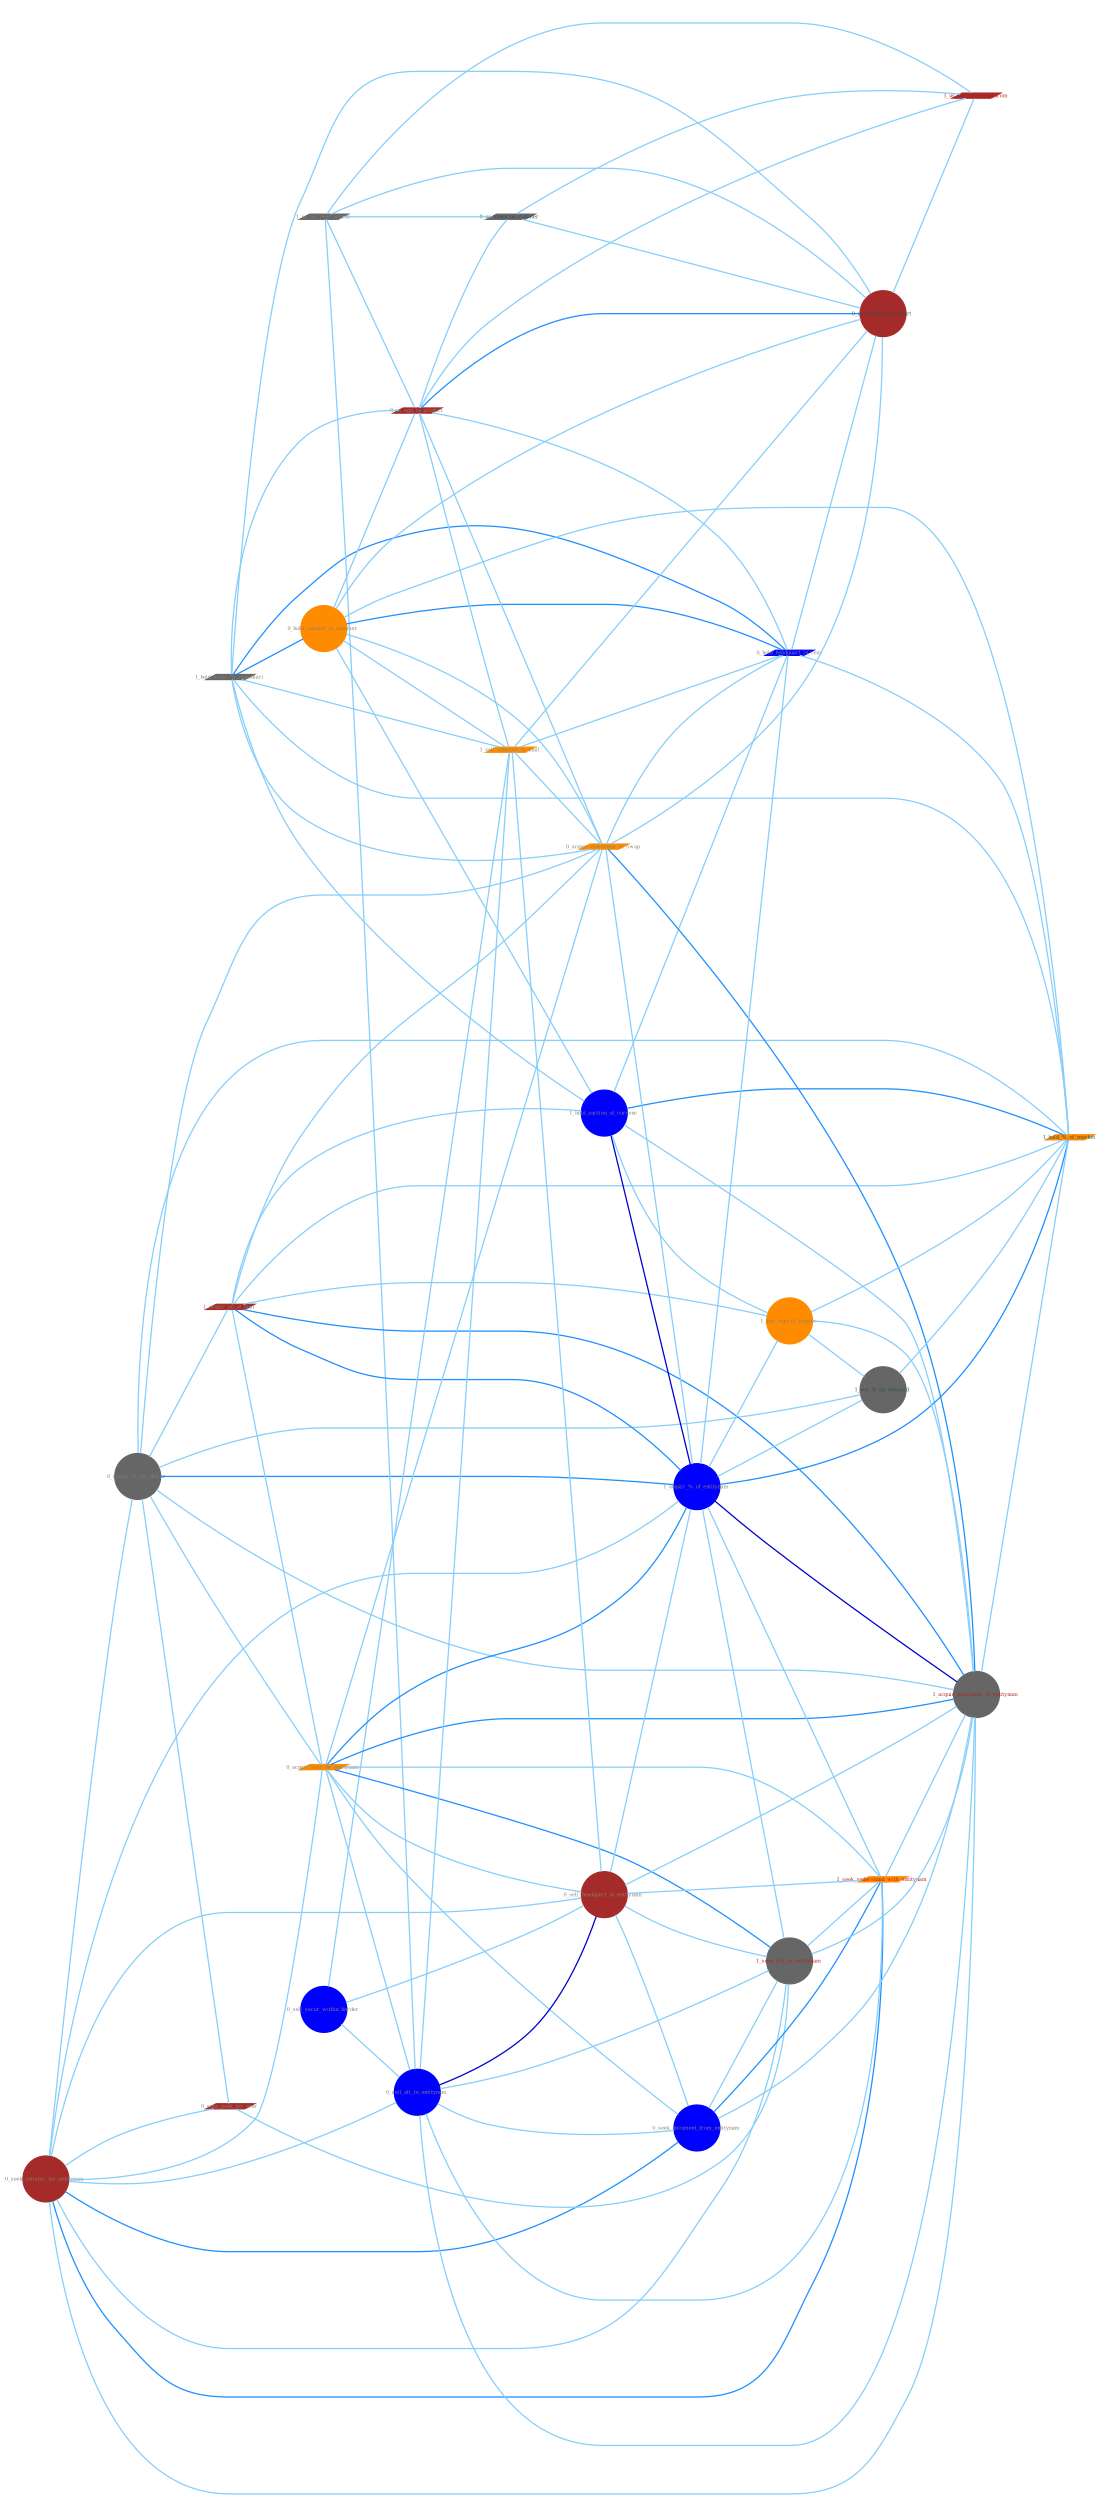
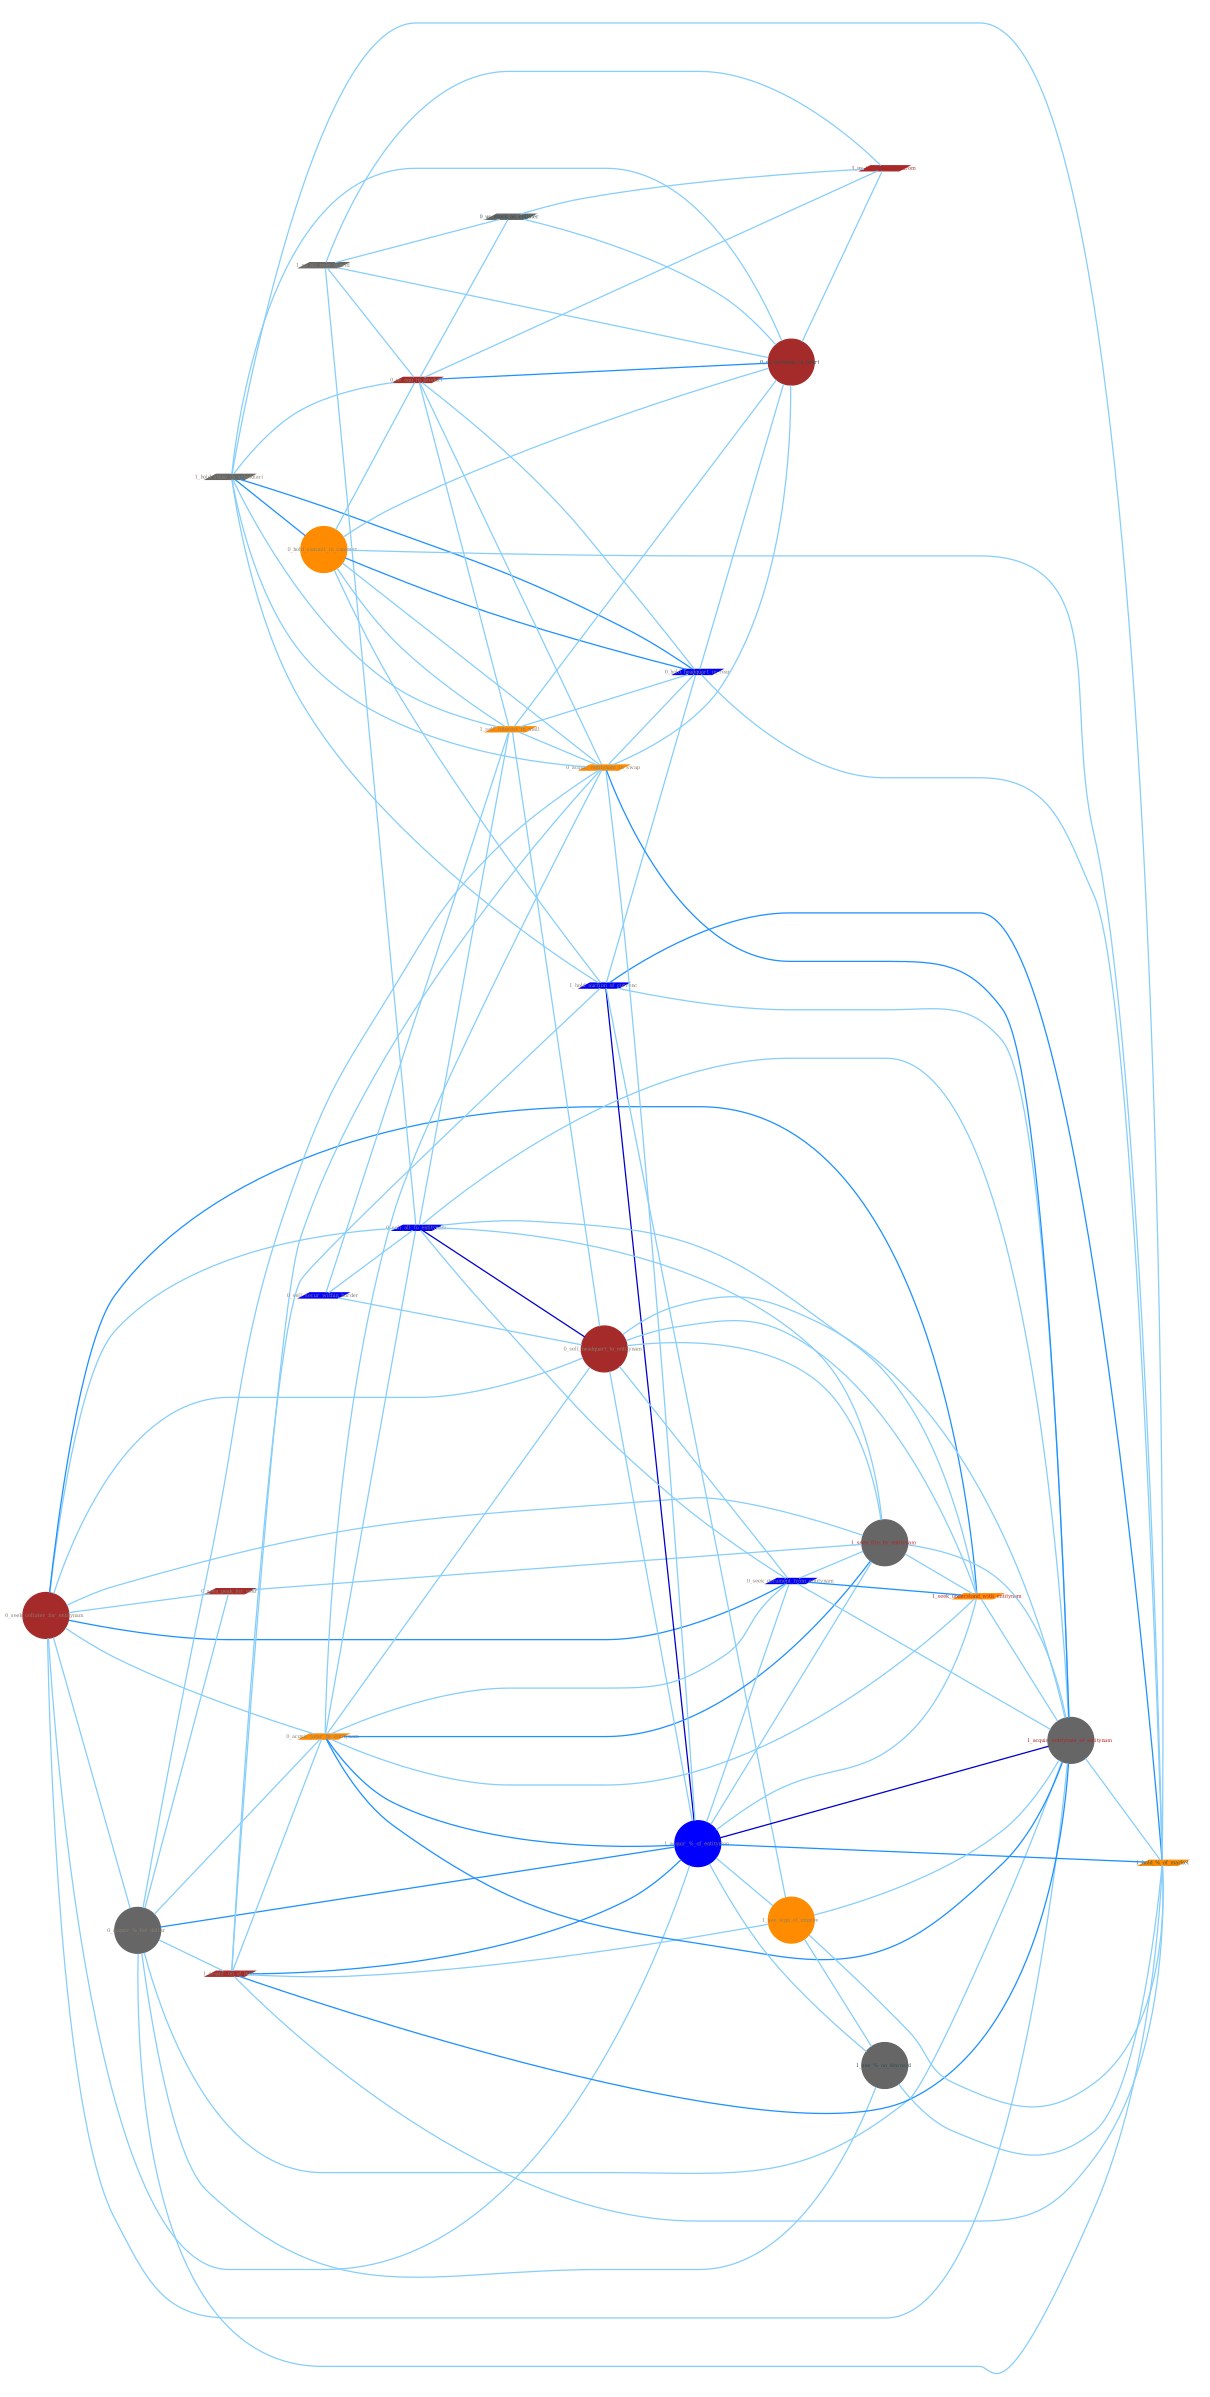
edge "0_hold_headquart_in_rear" -- "1_acquir_%_of_entitynam": now "0_seek_document_from_entitynam" -- "1_acquir_%_of_entitynam"
node "1_hold_auction_of_currenc": shape circle -> parallelogram
node "0_sell_secur_within_border": shape circle -> parallelogram
node "0_sell_all_to_entitynam": shape circle -> parallelogram
node "0_seek_document_from_entitynam": shape circle -> parallelogram
